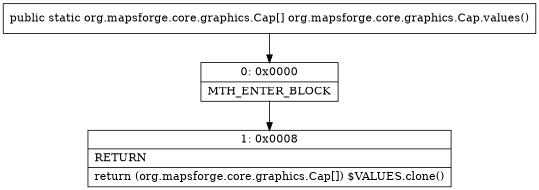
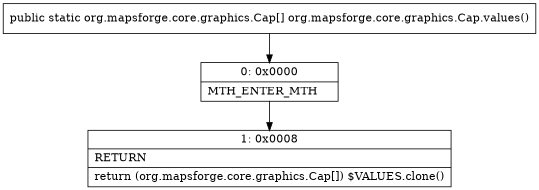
node "0: 0x0000": text "MTH_ENTER_BLOCK" -> "MTH_ENTER_MTH"
